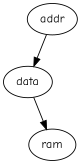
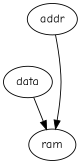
edge "addr" -> "data": now "addr" -> "ram"
